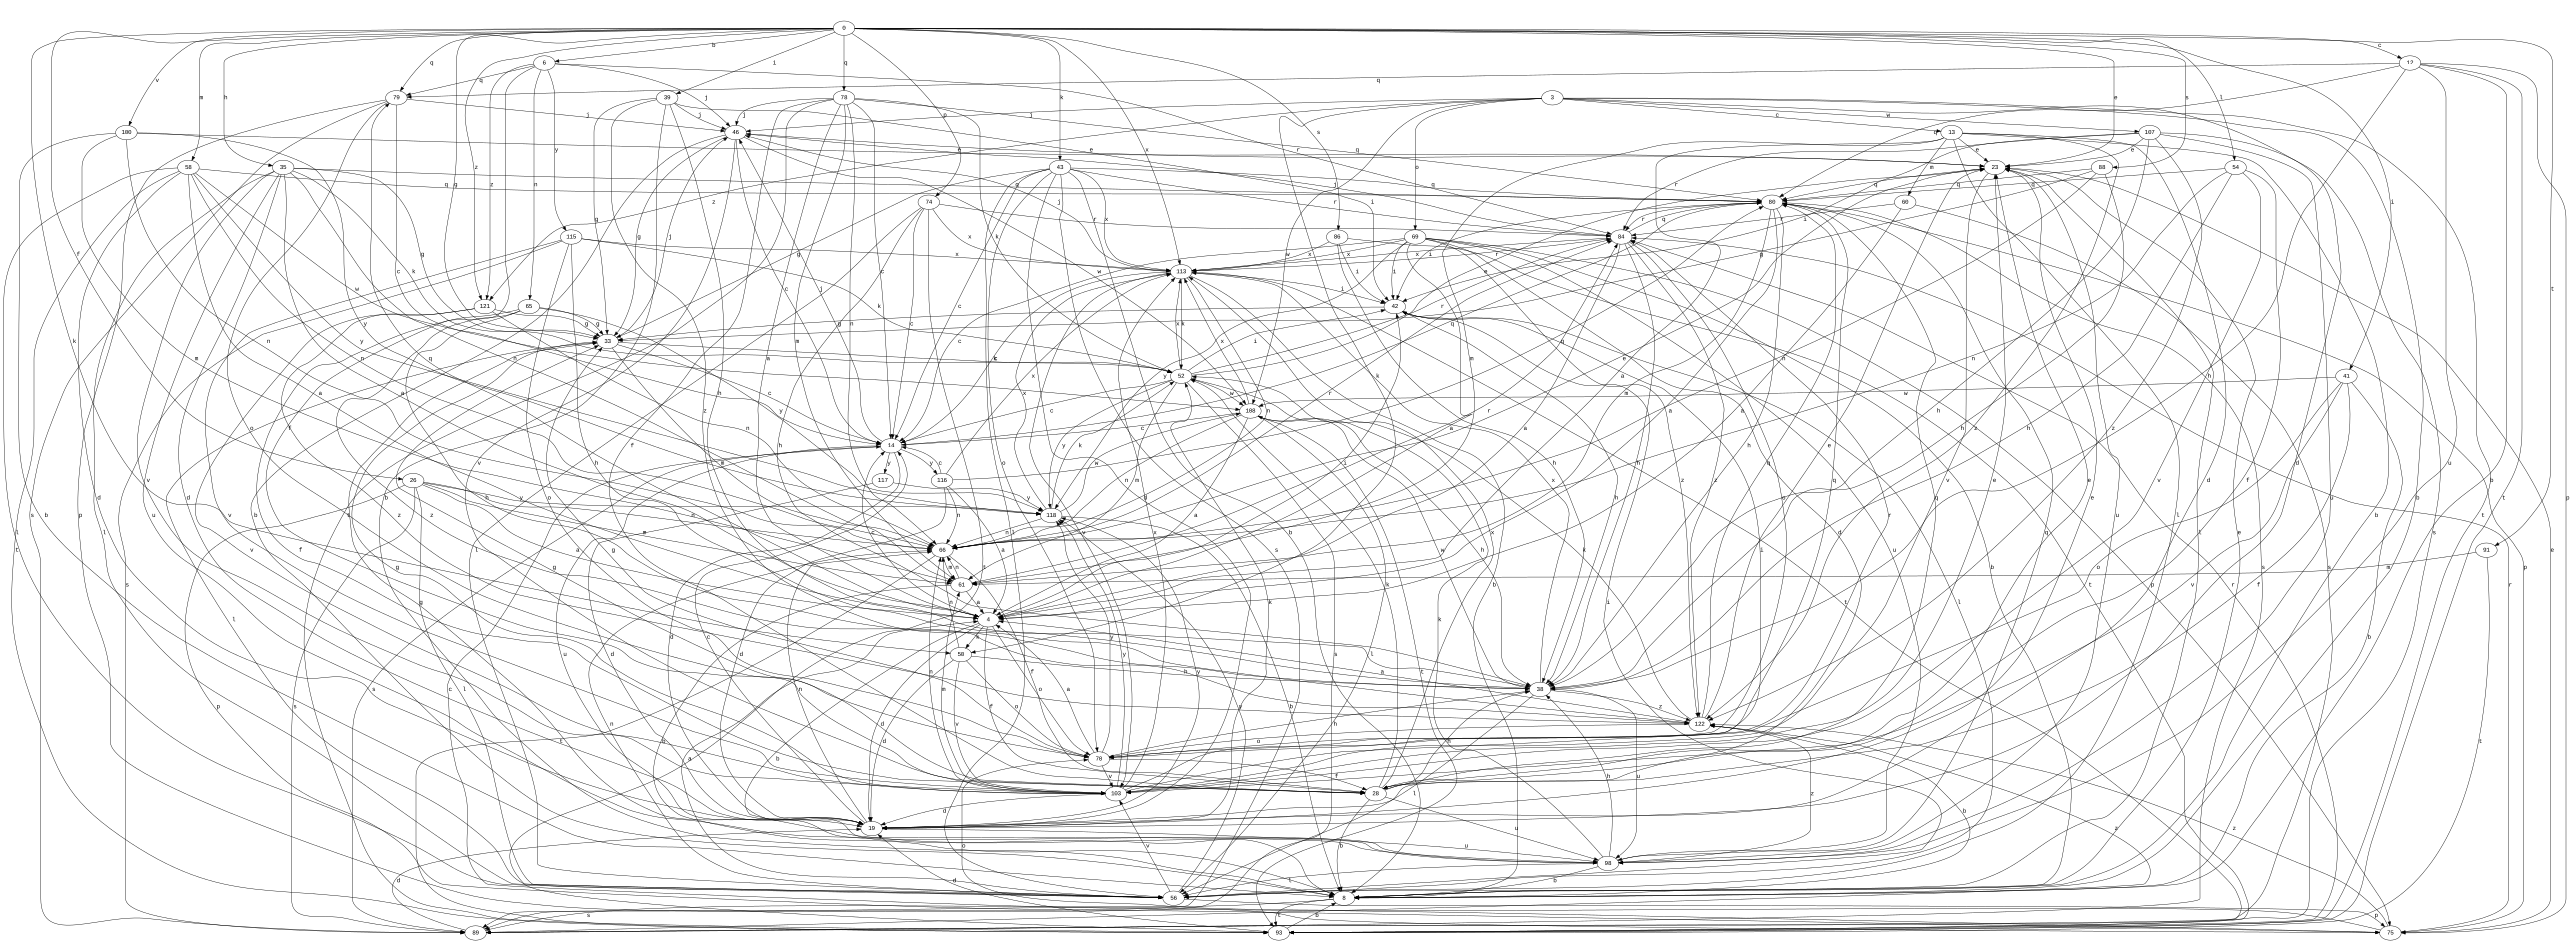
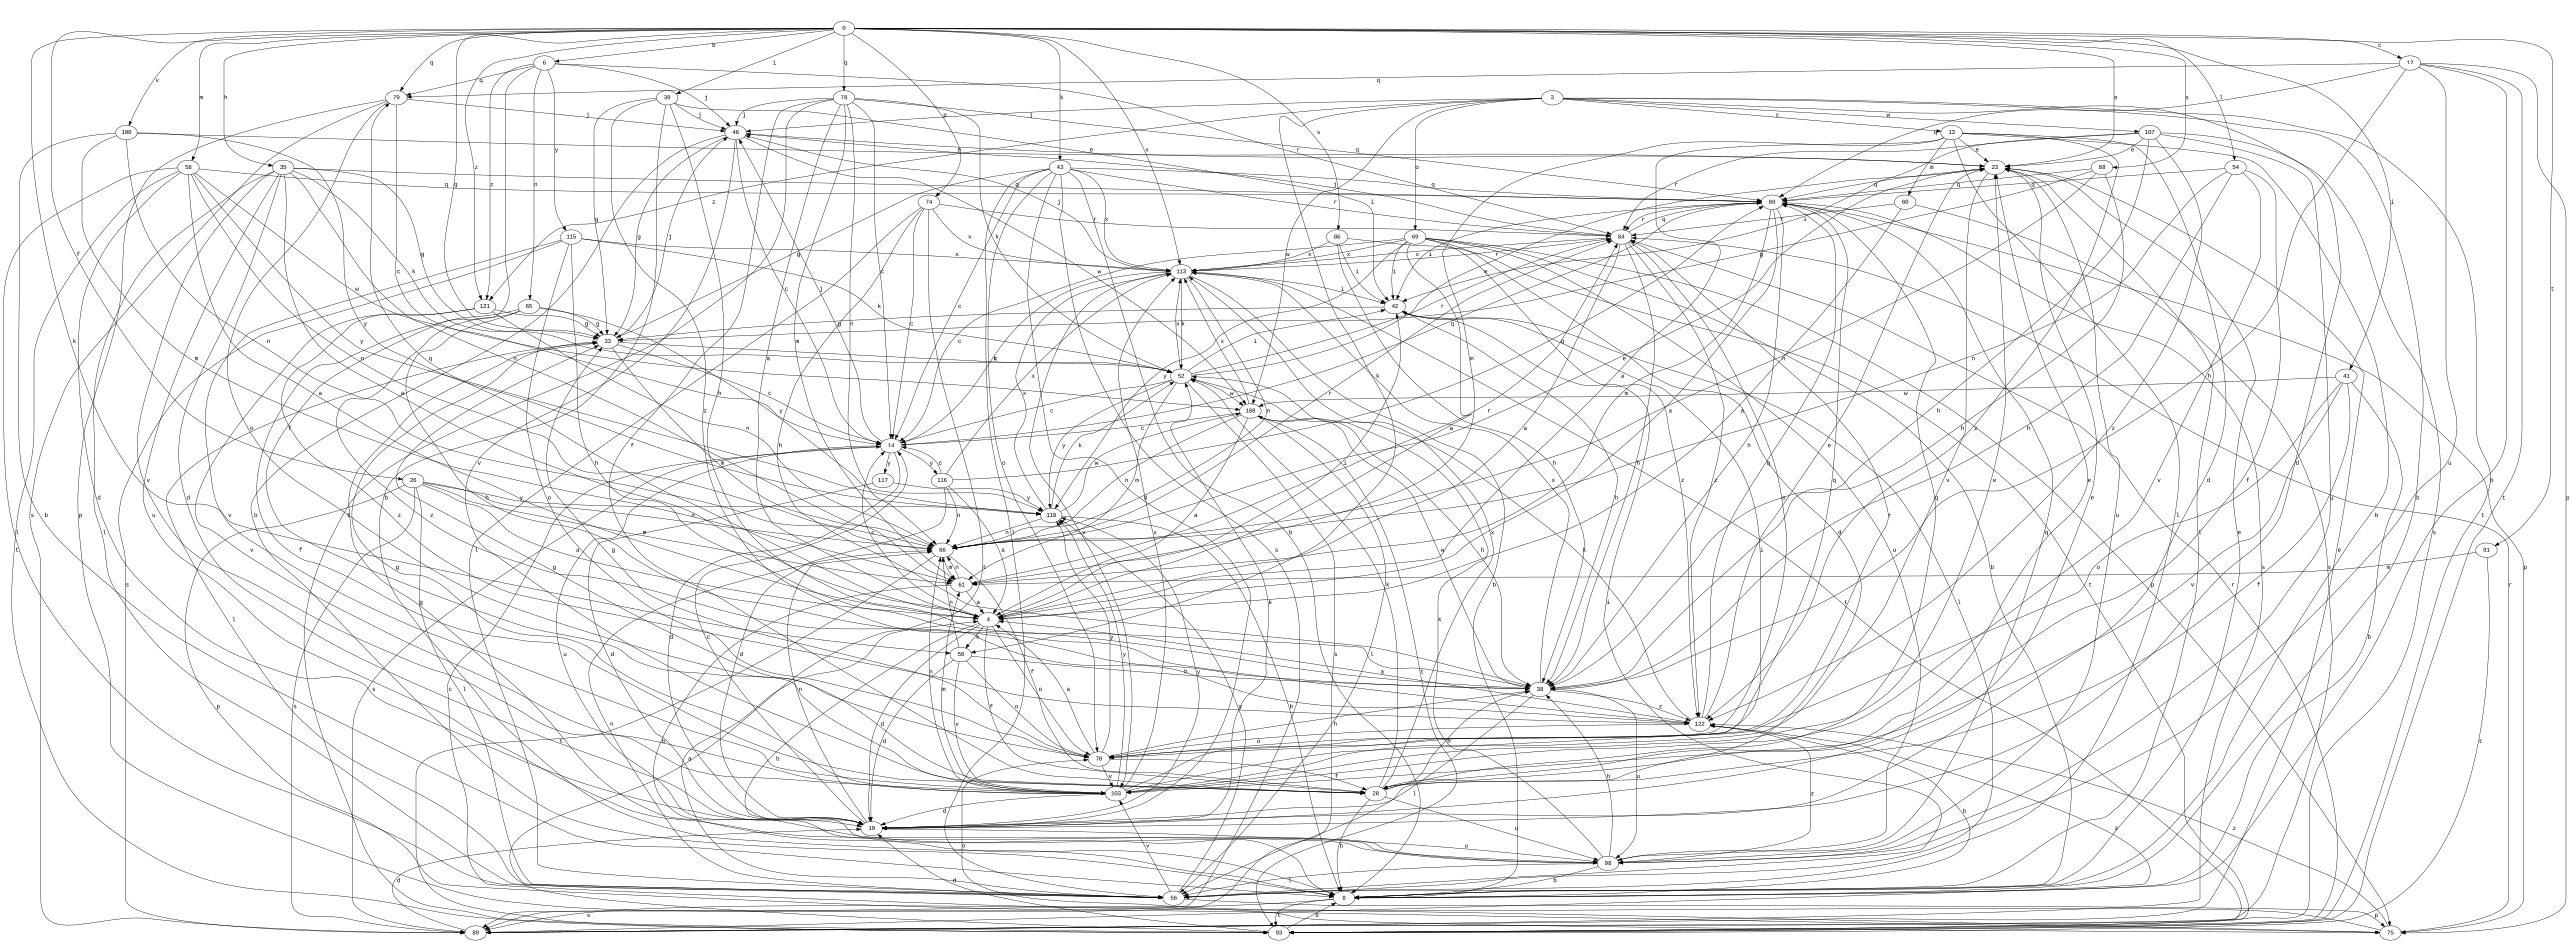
edge "75" -> "23": now "89" -> "23"
